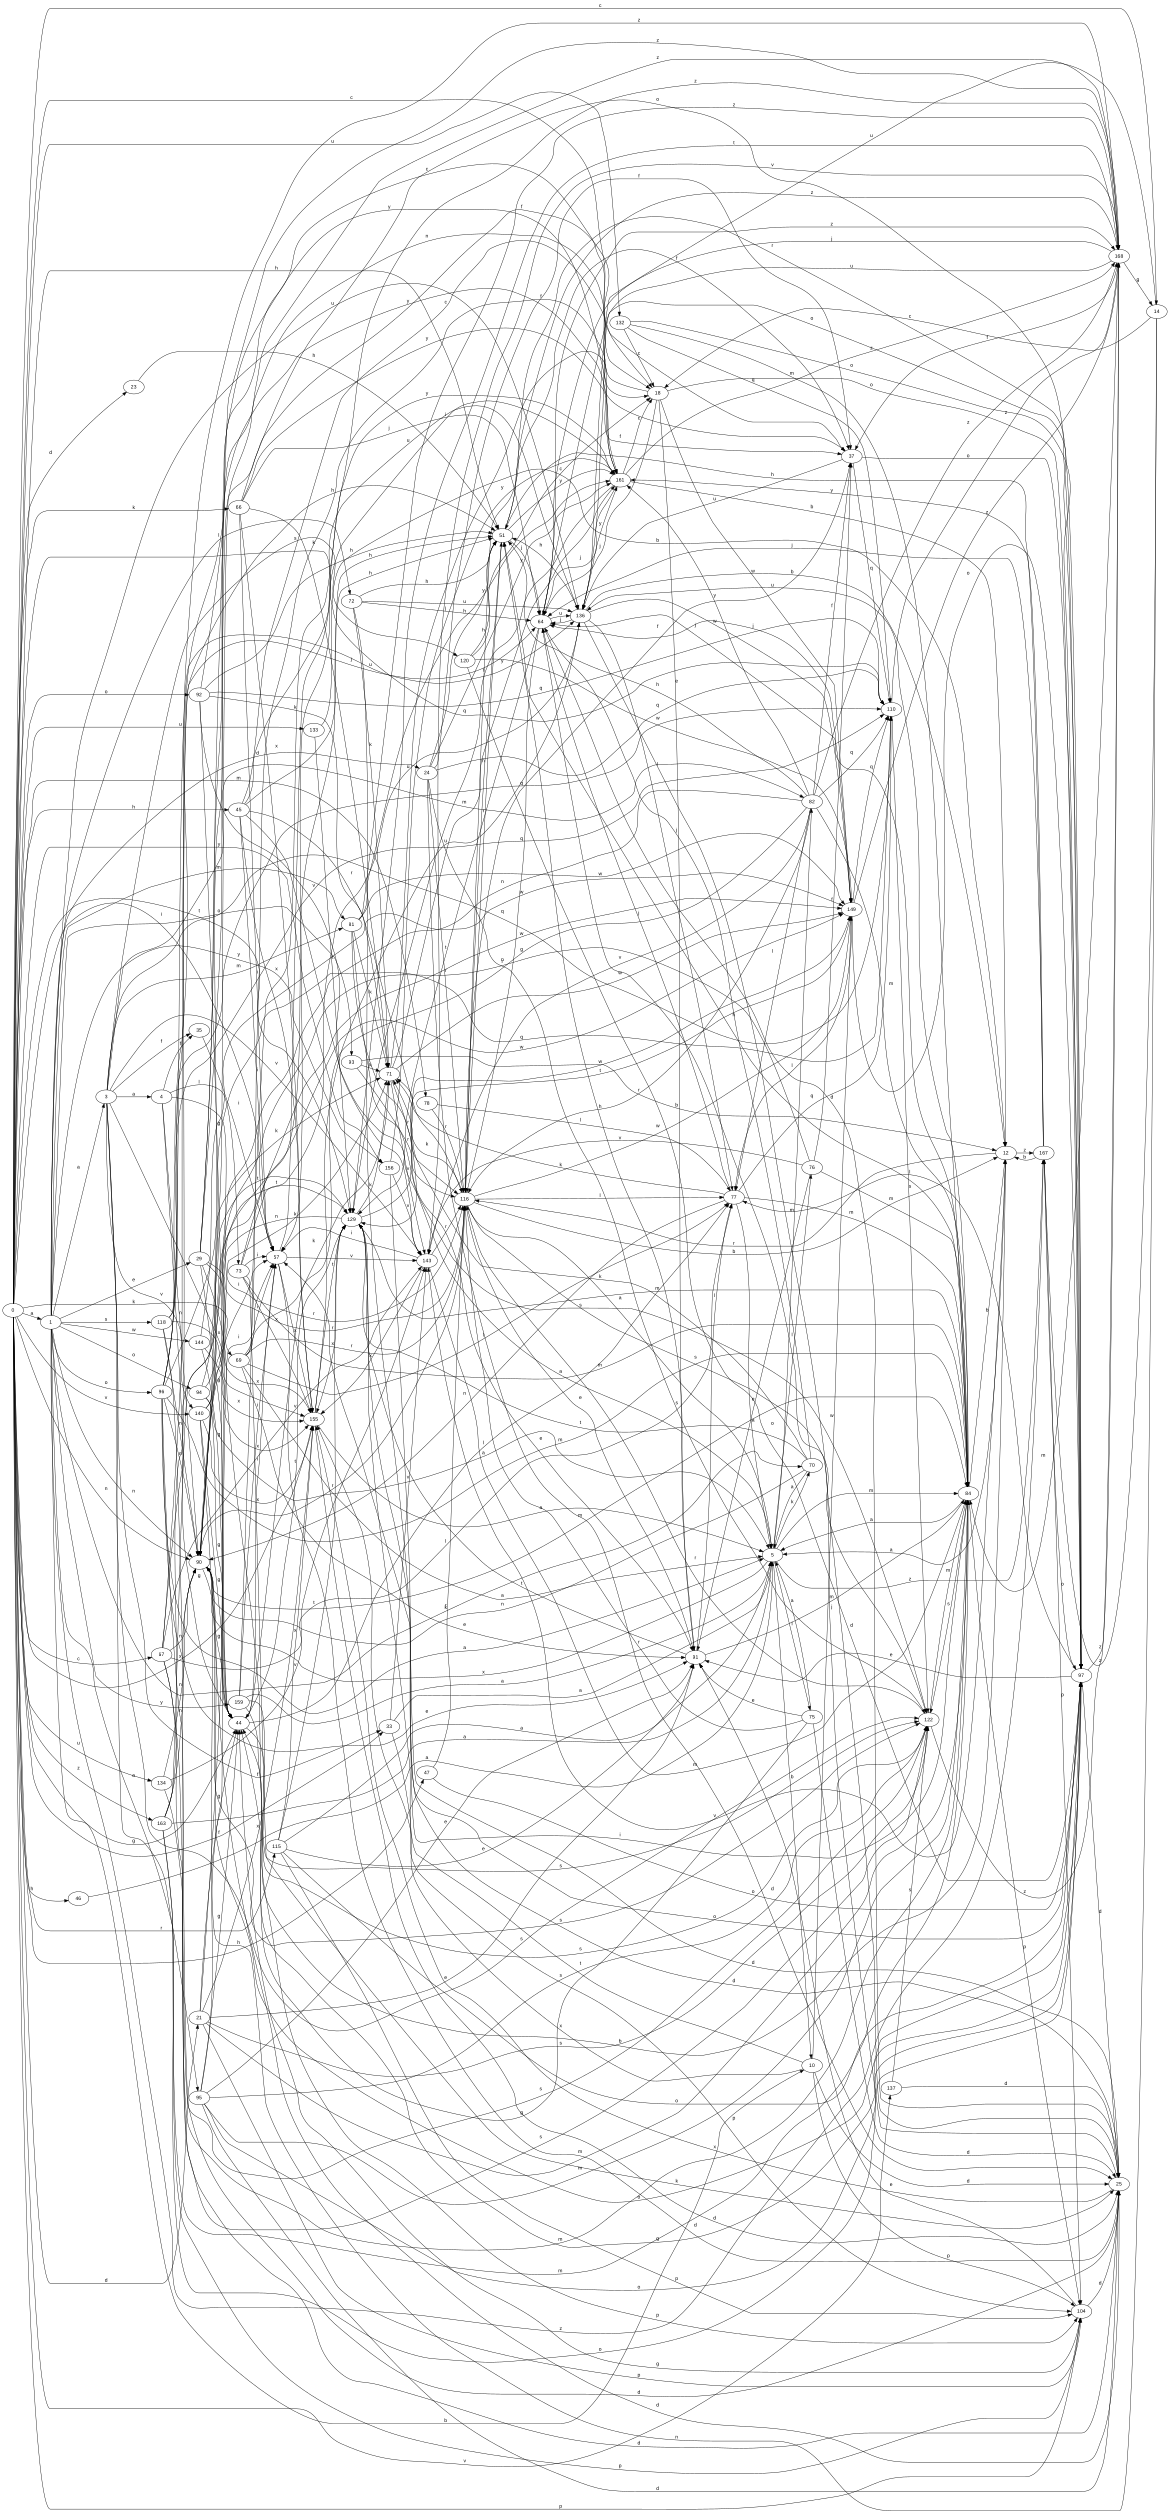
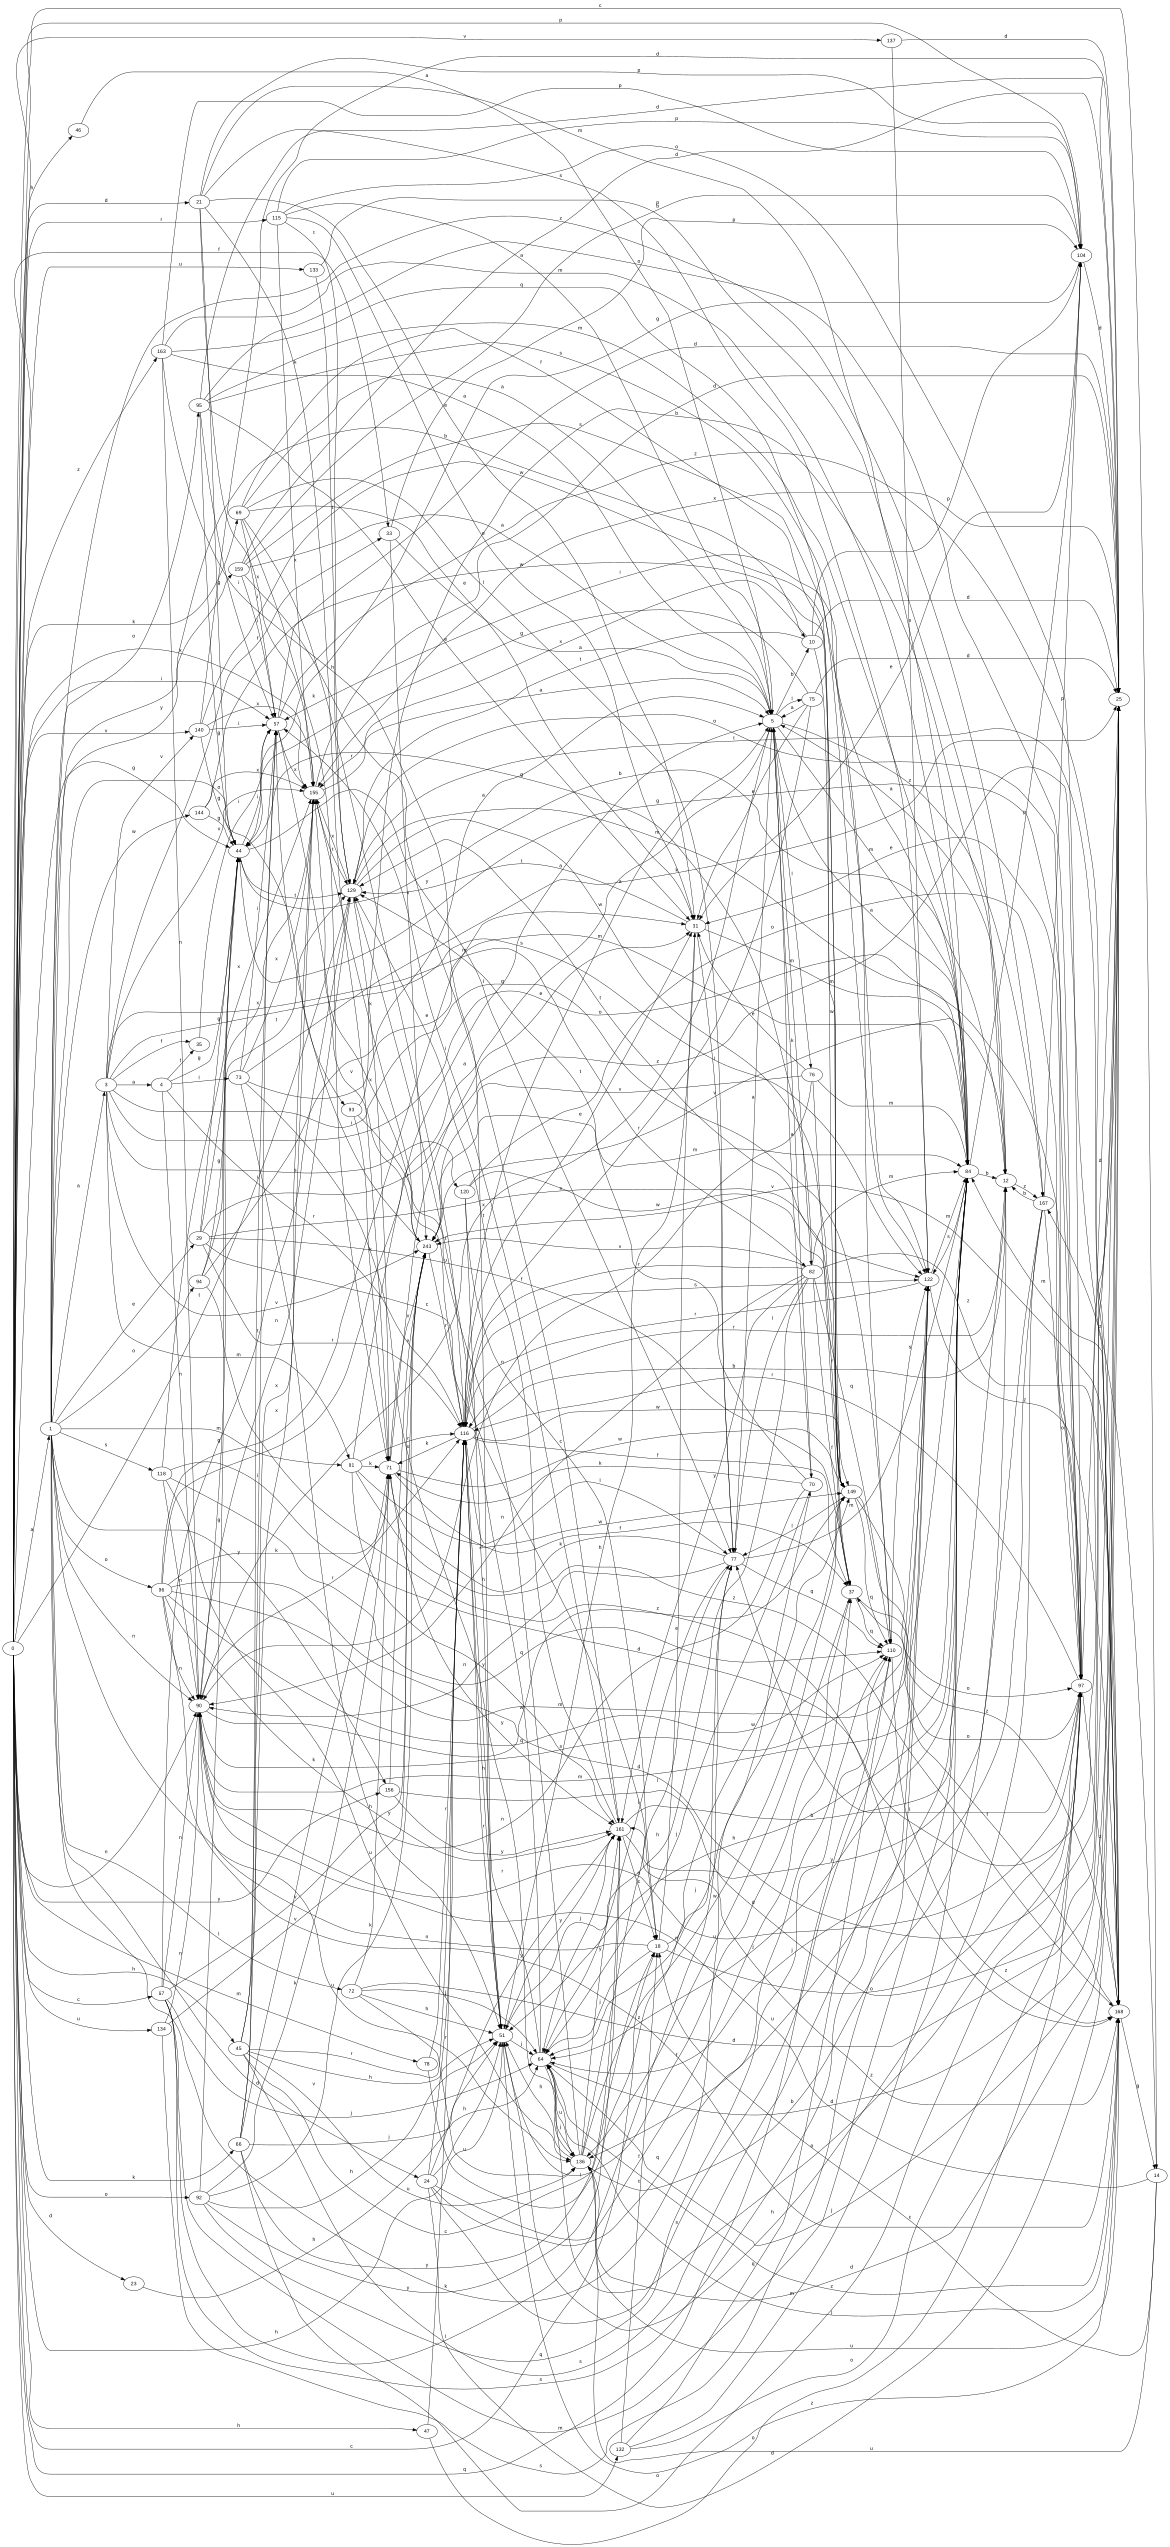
edge "159" -> "25": added, label "d"
edge "155" -> "136": reversed
node "143": label "143" -> "243"
node "91": label "91" -> "31"
